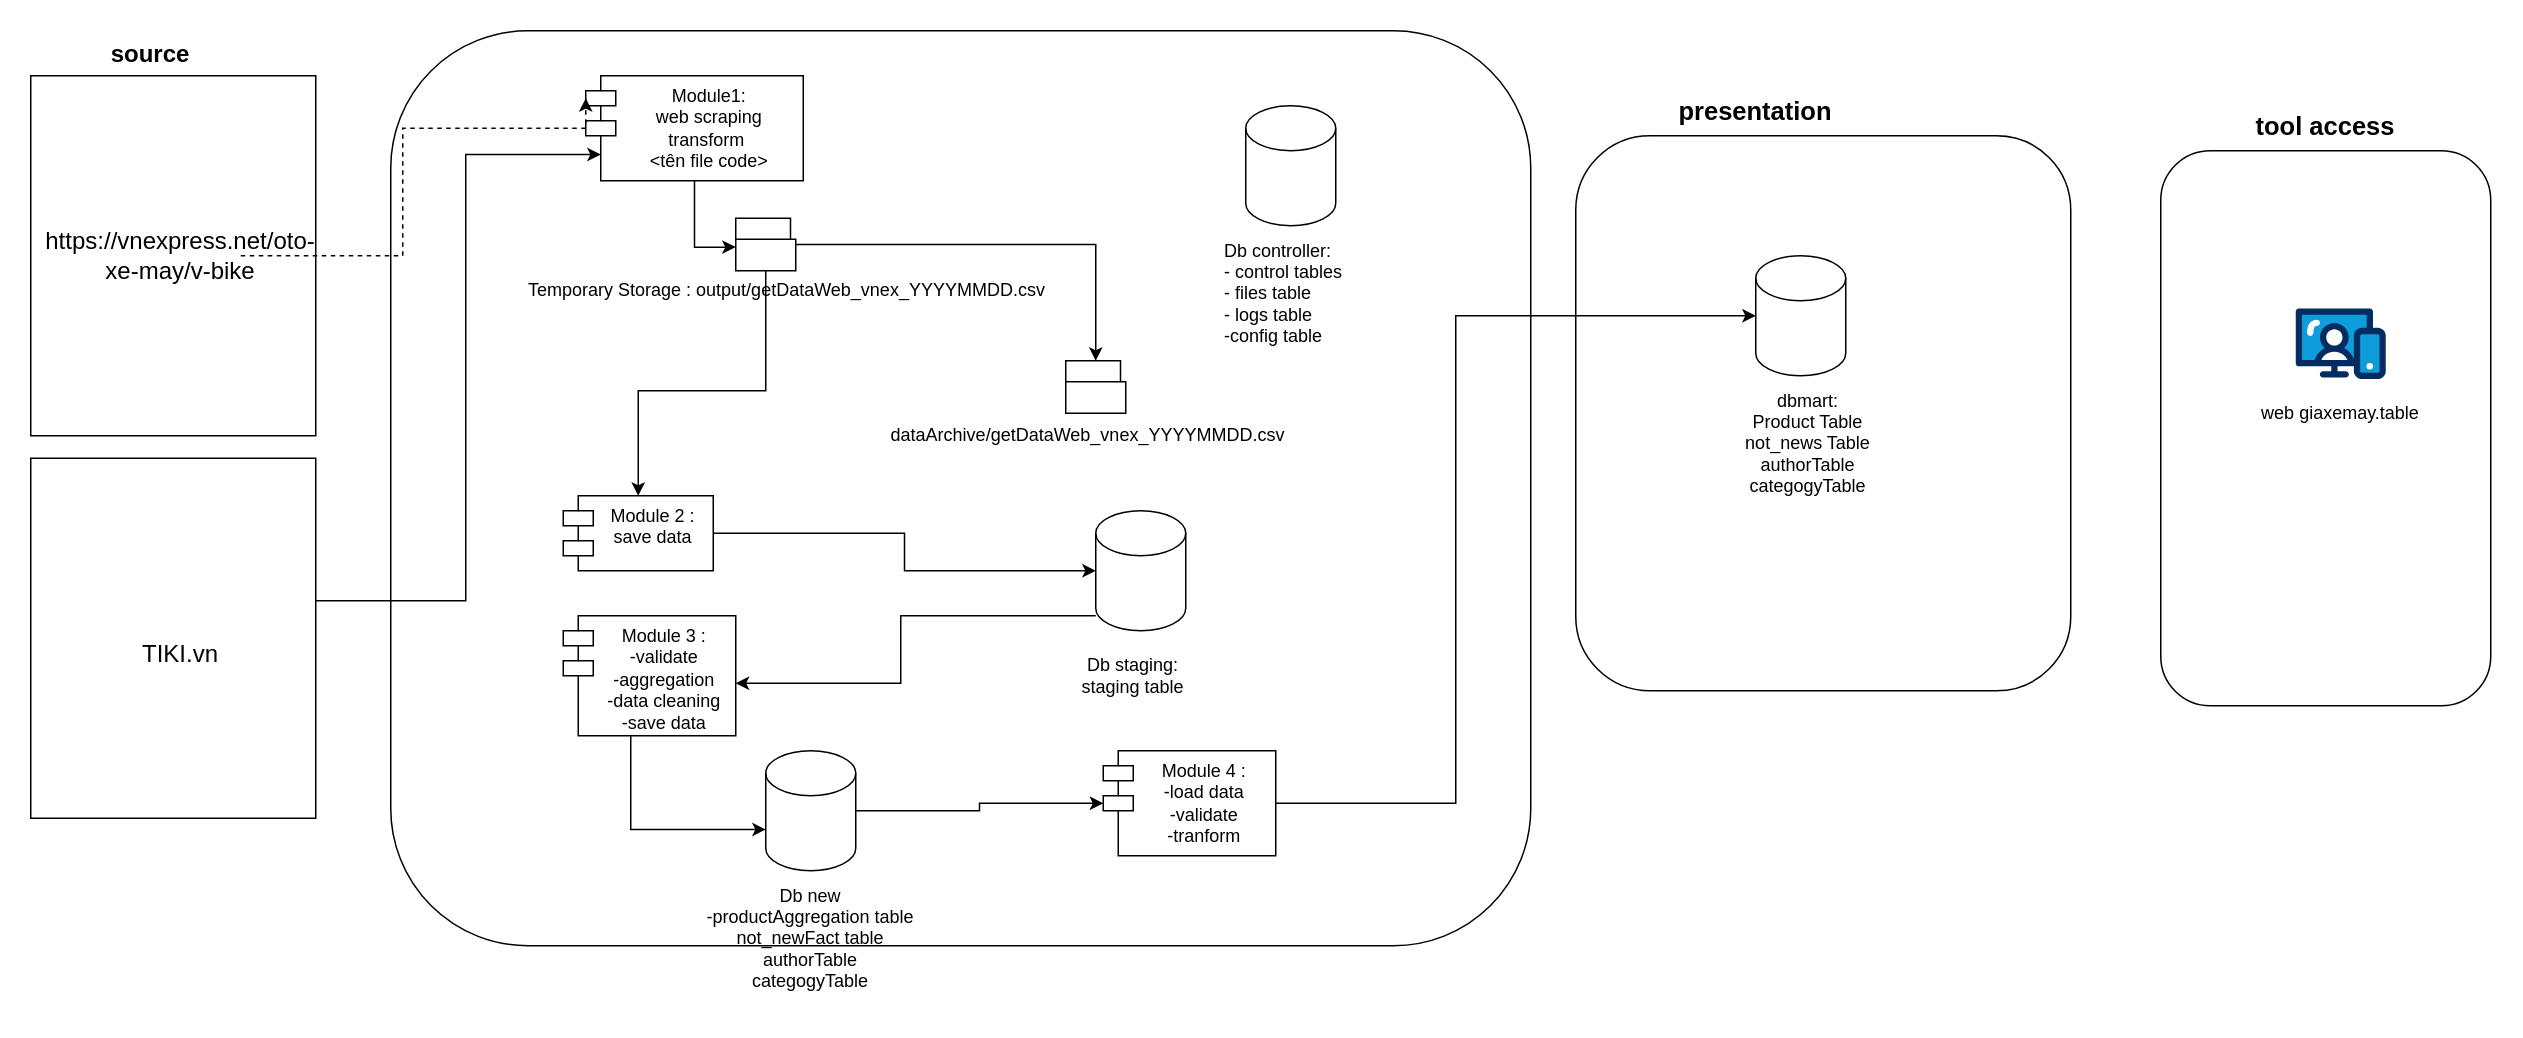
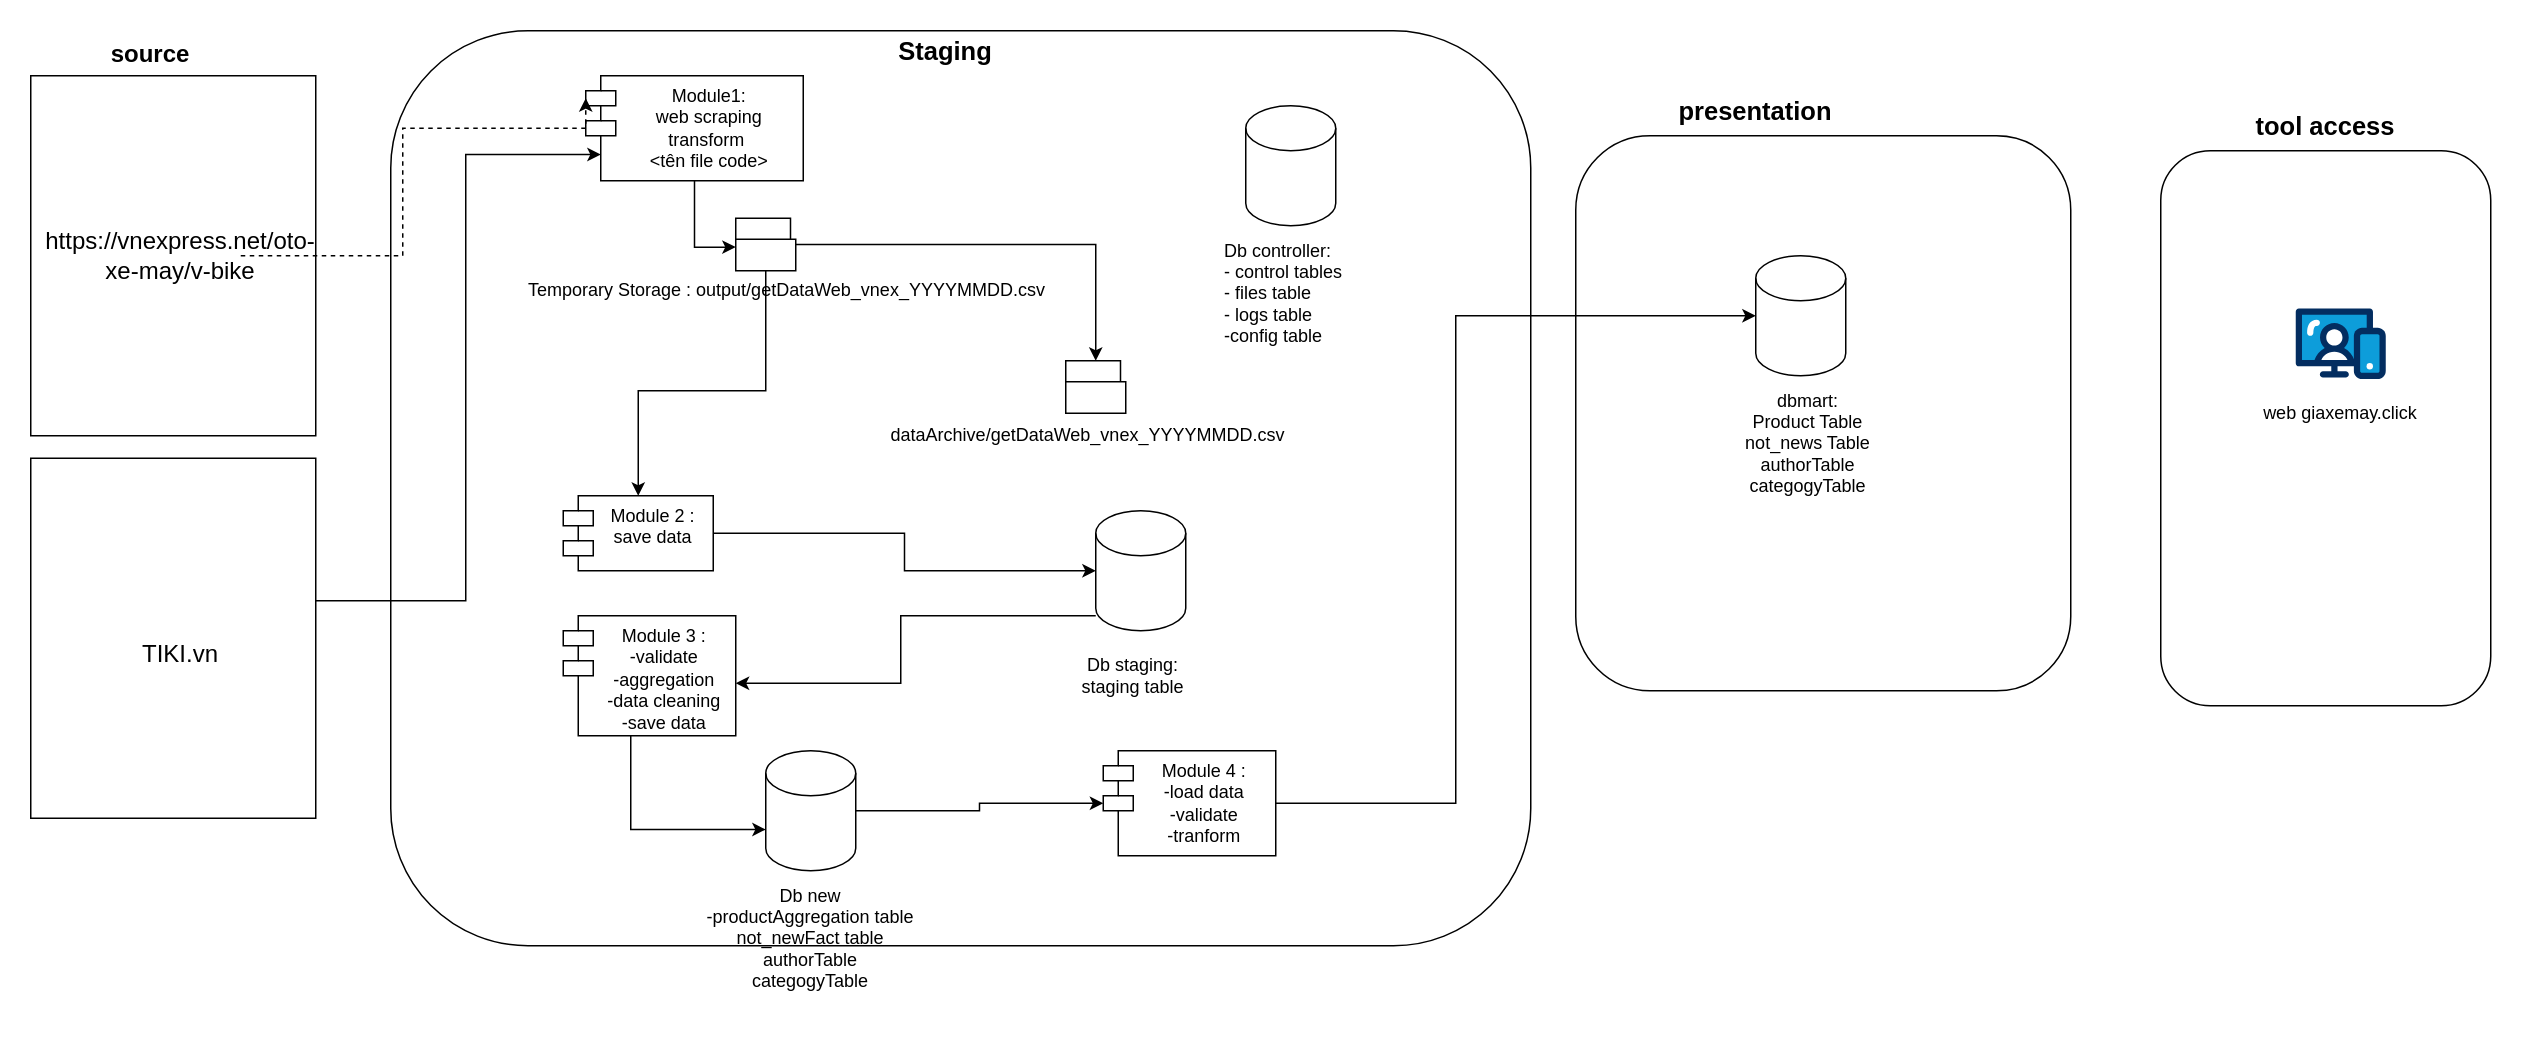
node "Staging": added
node "web giaxemay.table": label "web giaxemay.table" -> "web giaxemay.click"
